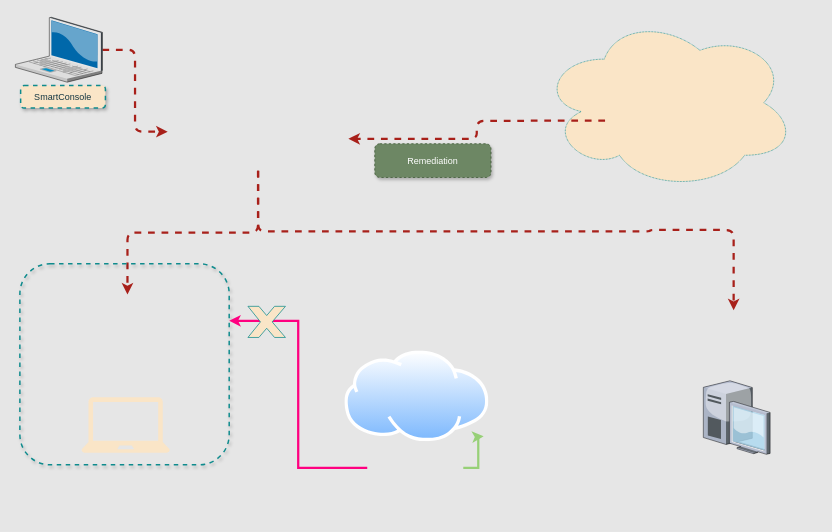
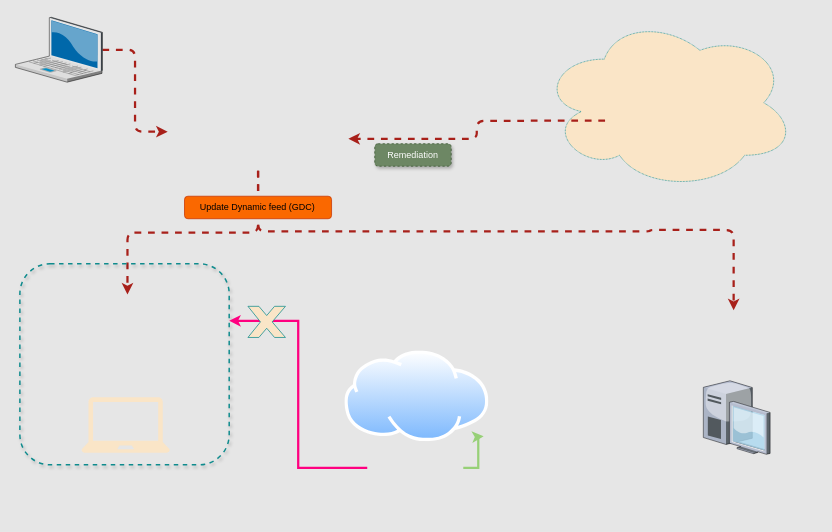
node "SmartConsole": removed
node "Remediation": size 116x34 -> 77x23
node "Update Dynamic feed (GDC)": added
